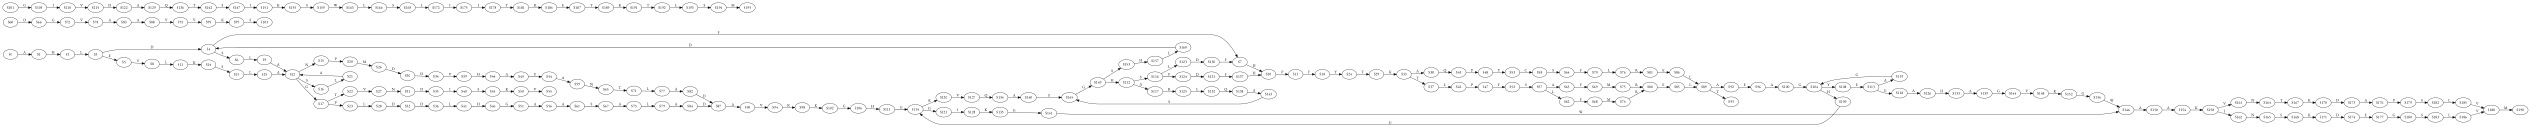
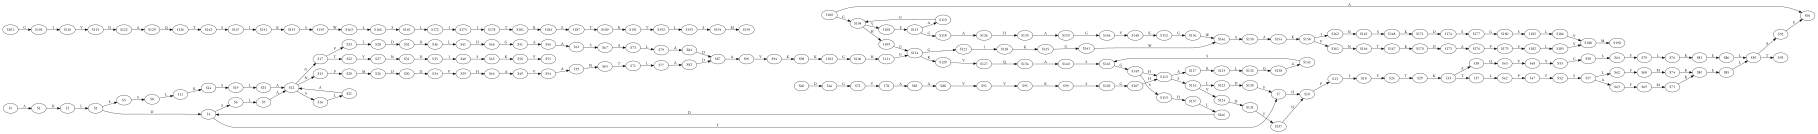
node "S107": added
edge "S96" -> "S100": reversed
